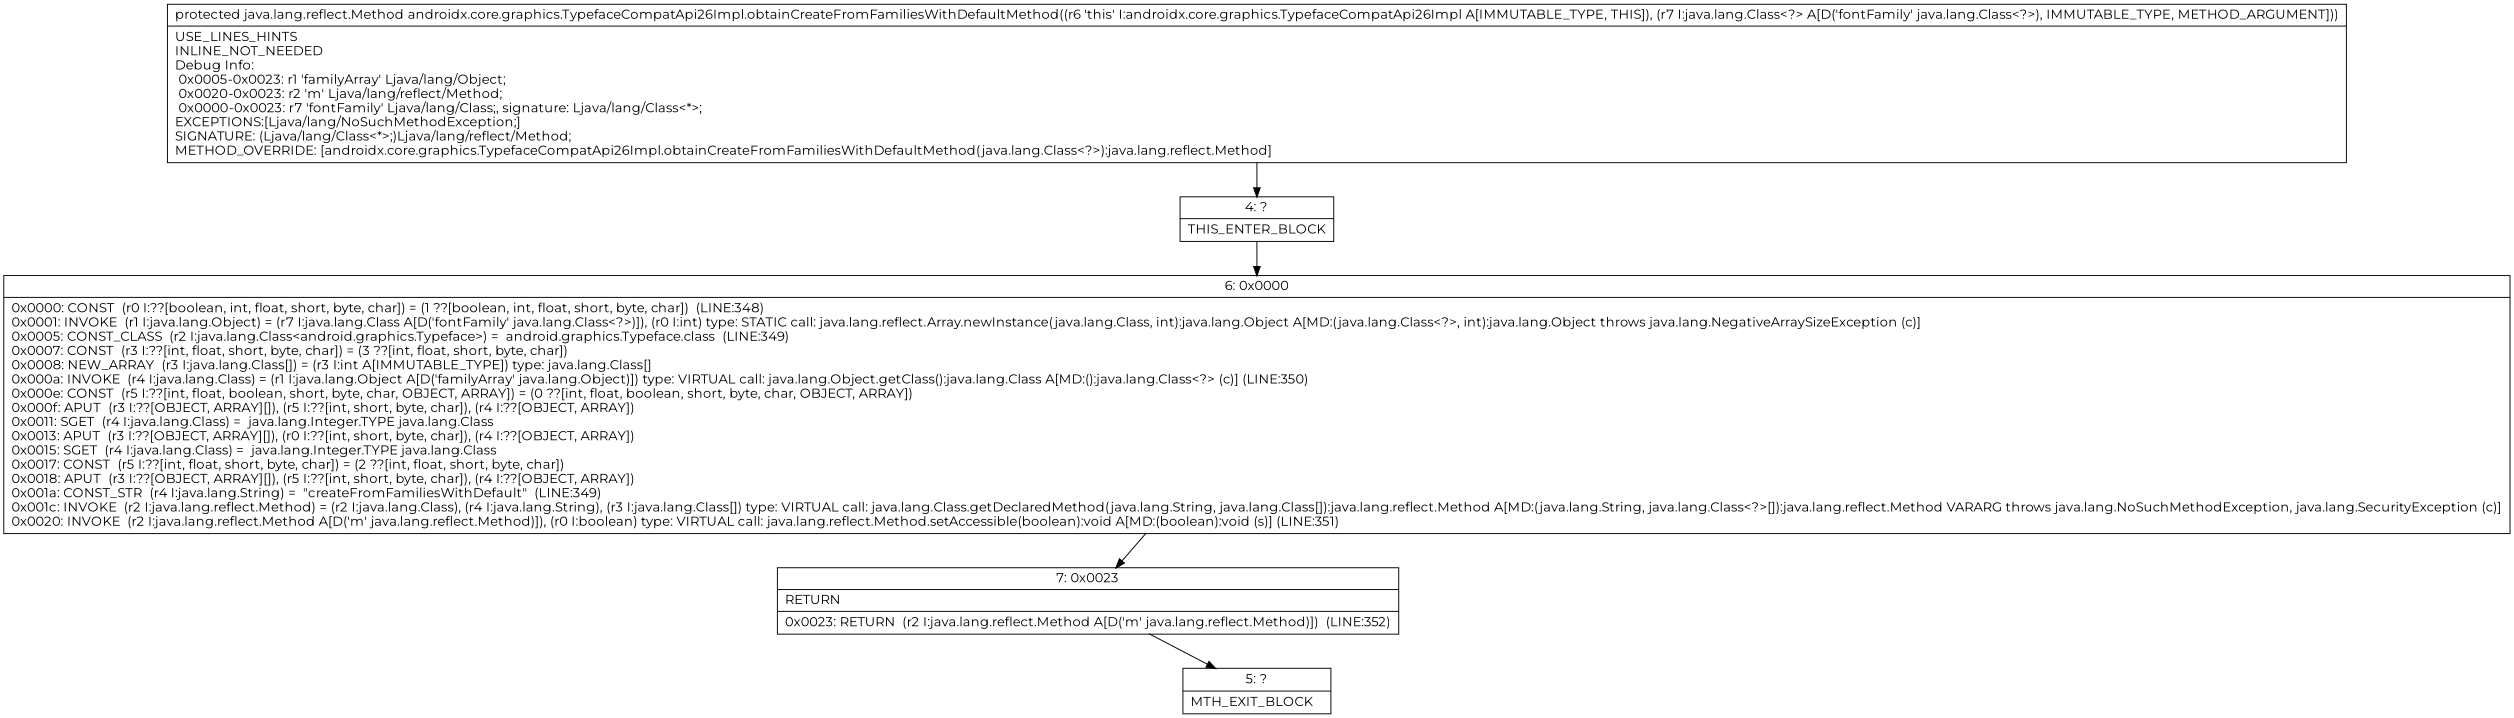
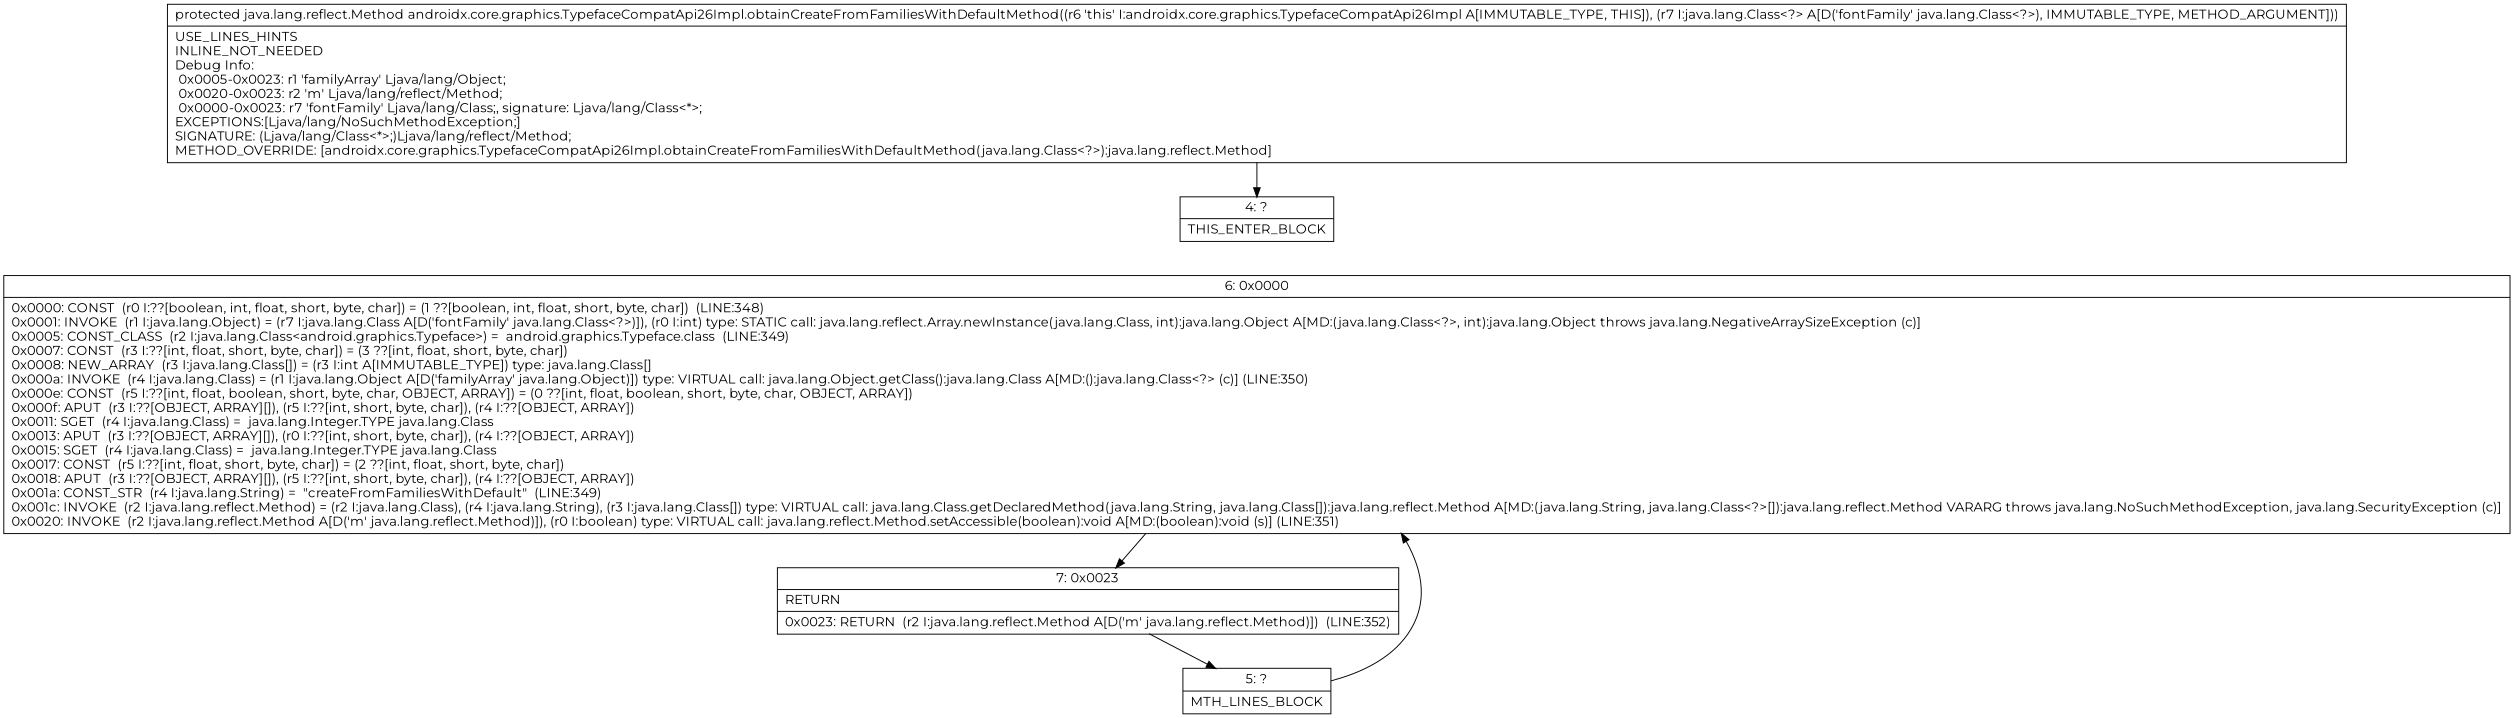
edge "4: ?" -> "6: 0x0000": now "5: ?" -> "6: 0x0000"
node "5: ?": text "MTH_EXIT_BLOCK" -> "MTH_LINES_BLOCK"
